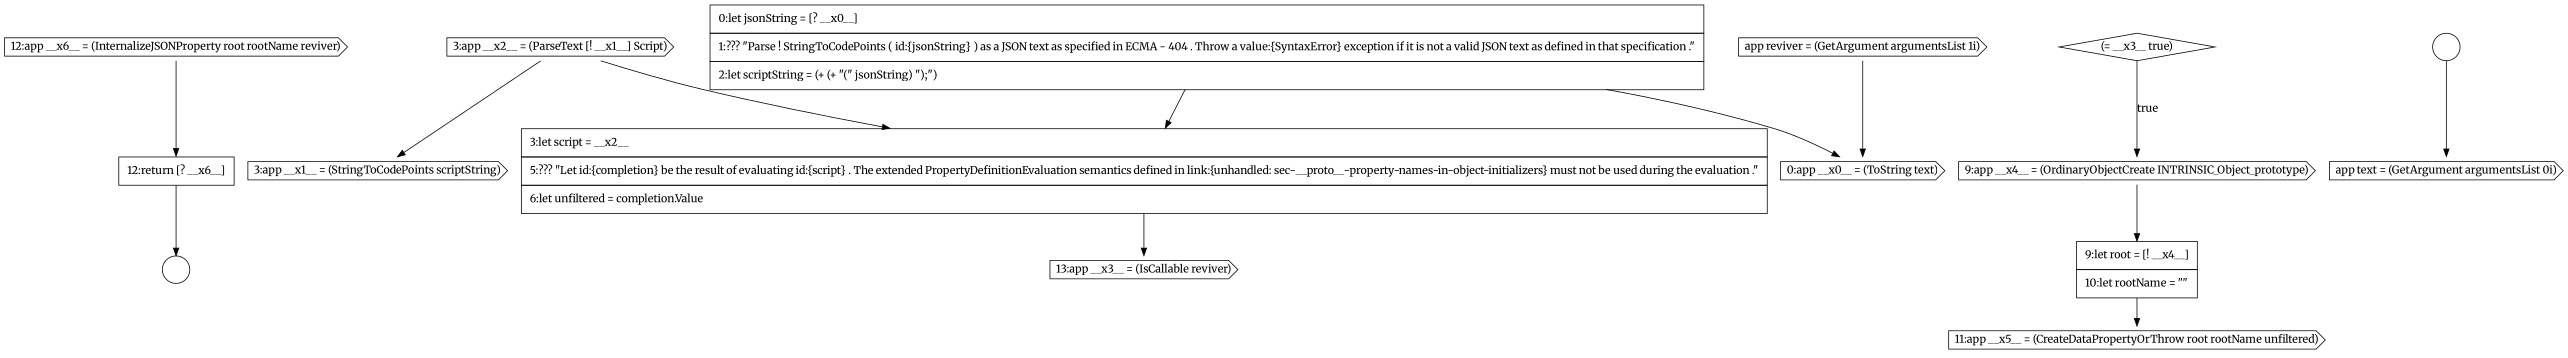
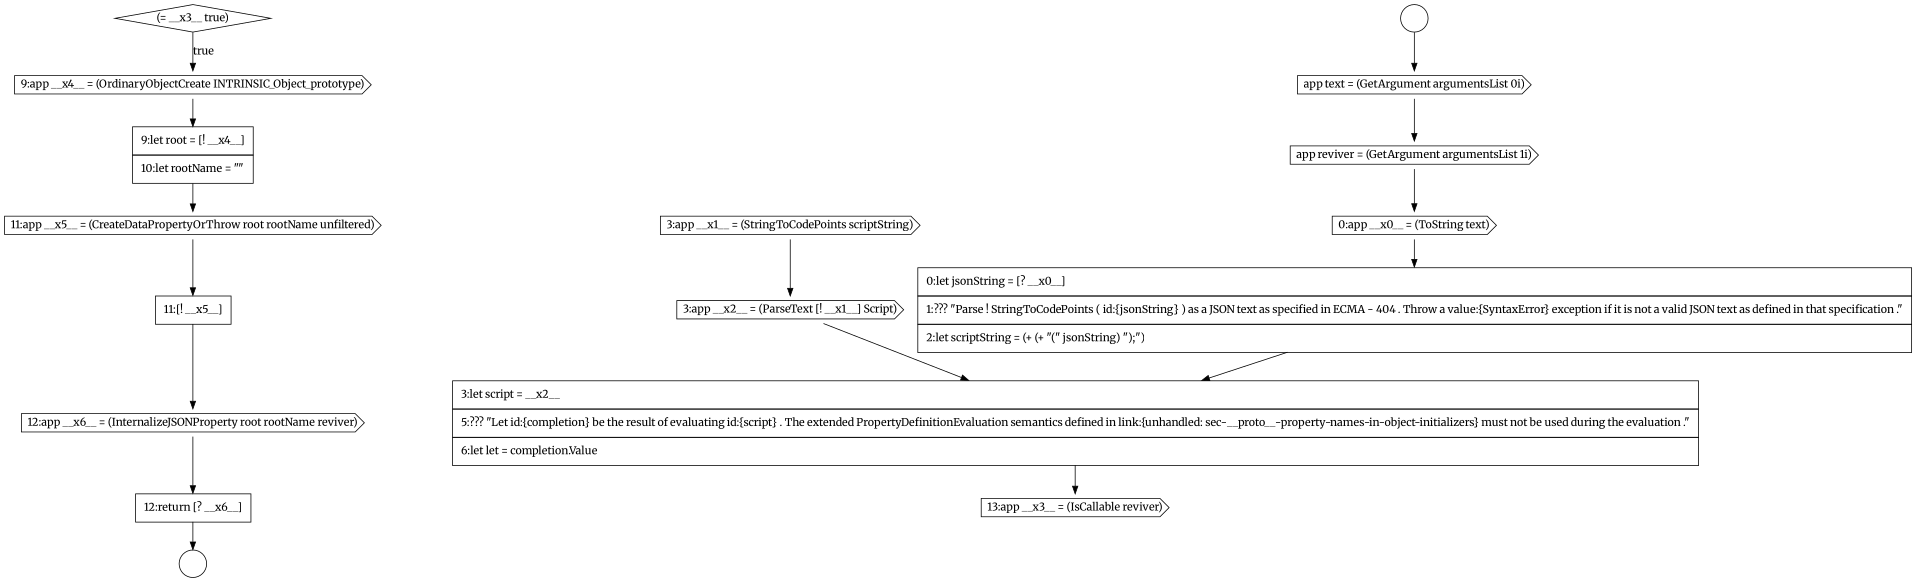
edge "3:app __x2__ = (ParseText [! __x1__] Script)" -> "3:app __x1__ = (StringToCodePoints scriptString)": reversed
edge "0:let jsonString = [? __x0__]" -> "0:app __x0__ = (ToString text)": reversed
edge "app text = (GetArgument argumentsList 0i)" -> "app reviver = (GetArgument argumentsList 1i)": added
node "3:let script = __x2__": text "6:let unfiltered = completion.Value" -> "6:let let = completion.Value"
node "11:[! __x5__]": added
